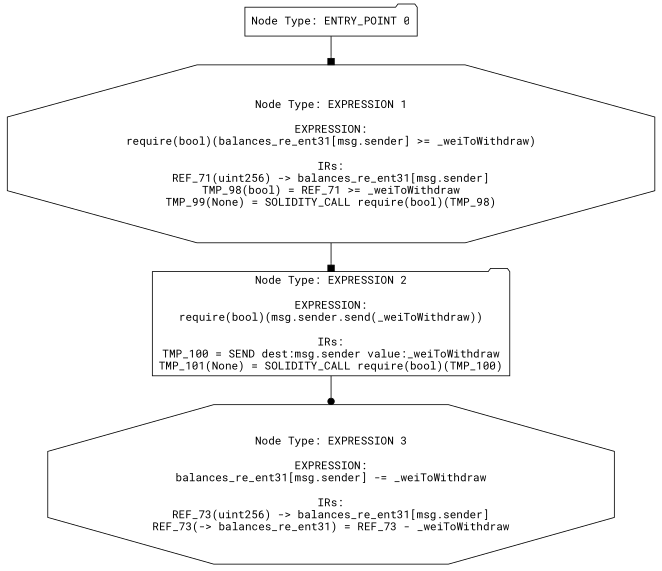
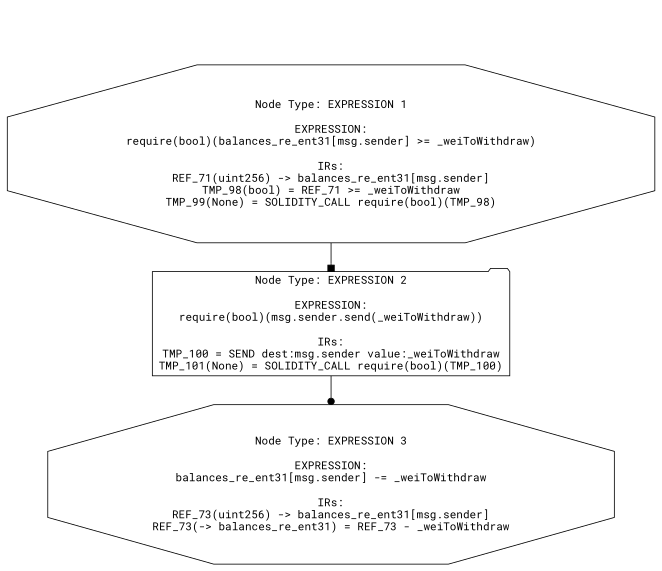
node "Node Type: ENTRY_POINT 0": removed
